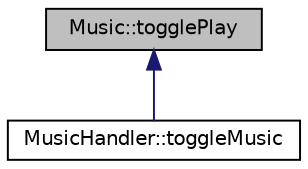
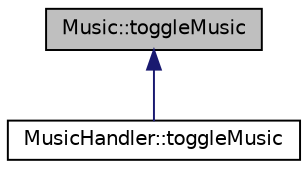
node "Music::togglePlay": label "Music::togglePlay" -> "Music::toggleMusic"
